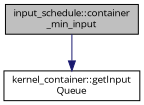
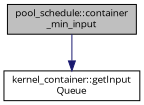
node "input_schedule::container _min_input": label "input_schedule::container _min_input" -> "pool_schedule::container _min_input"
